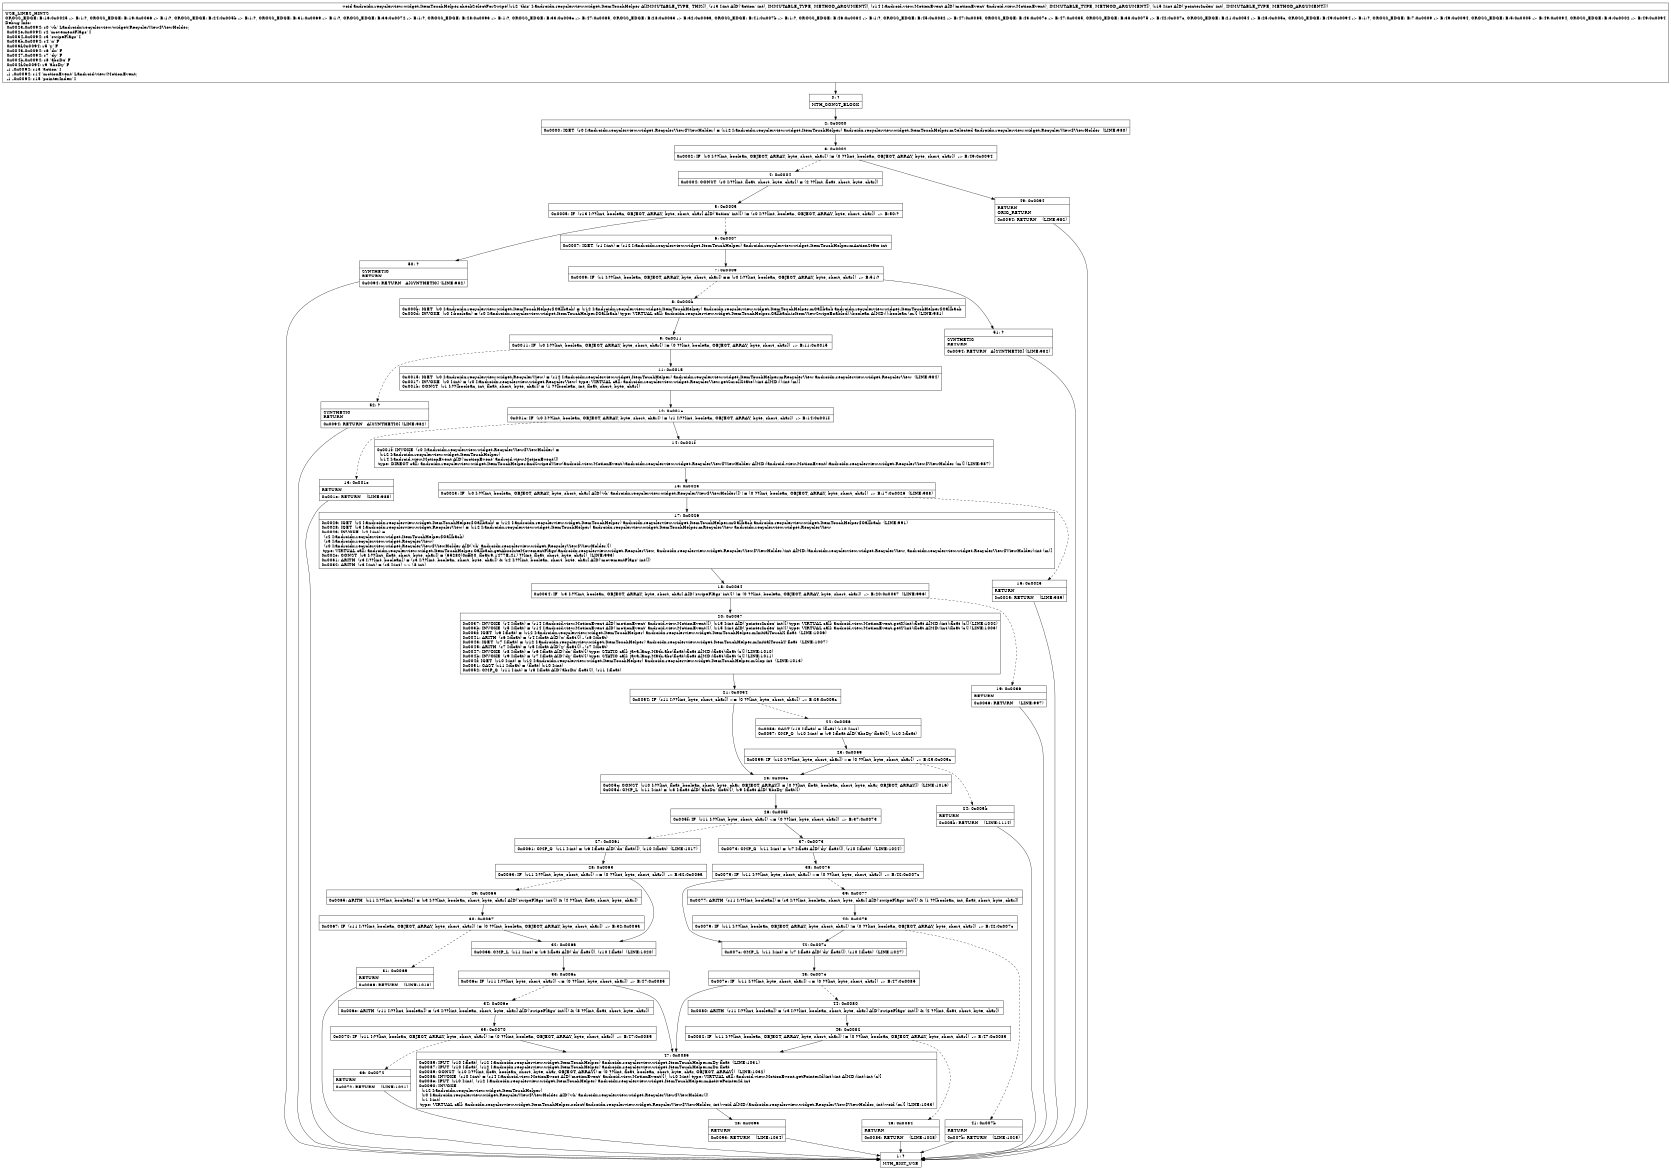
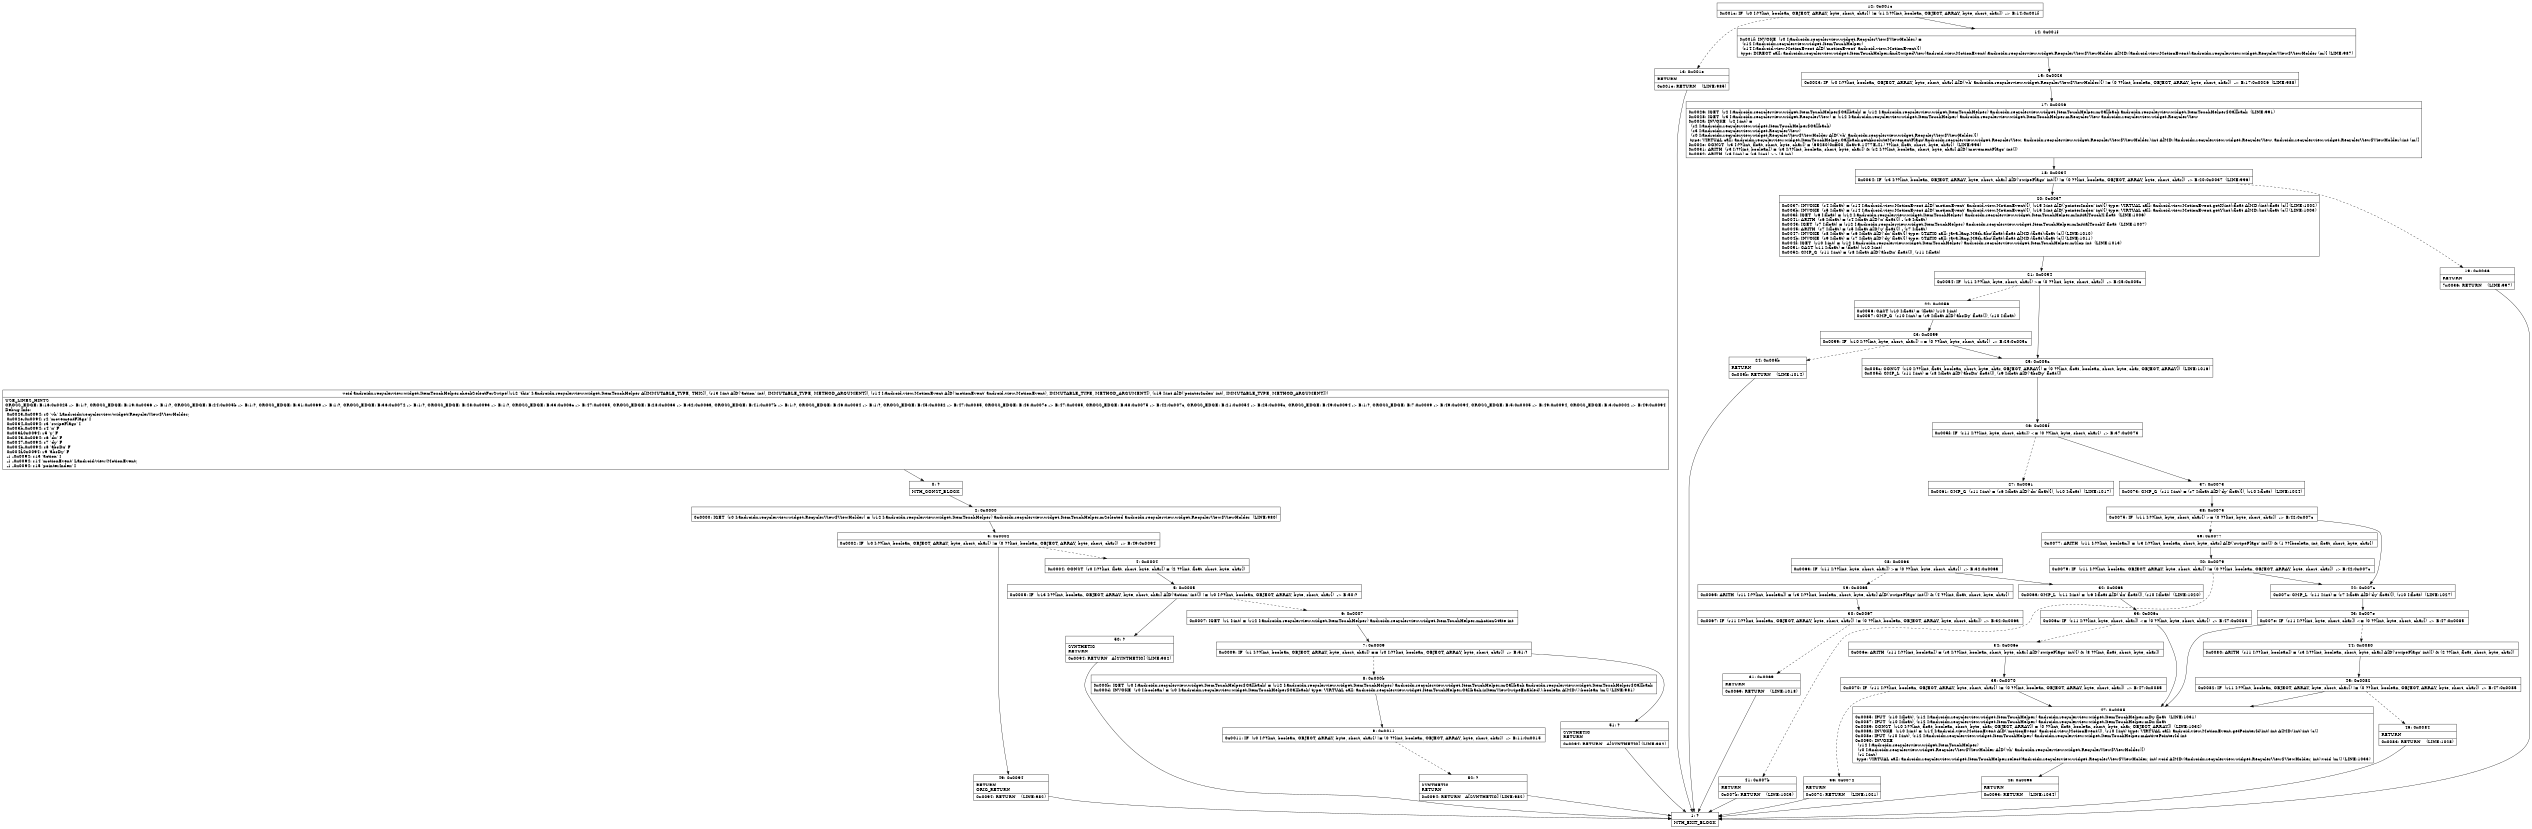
node "11: 0x0015": removed
node "16: 0x0025": removed
node "19: 0x0036": text "0x0036: RETURN    (LINE:997)" -> "7x0036: RETURN    (LINE:997)"
node "24: 0x005b": text "0x005b: RETURN    (LINE:1114)" -> "0x005b: RETURN    (LINE:1014)"
edge "27: 0x0061" -> "28: 0x0063": removed
edge "30: 0x0067" -> "32: 0x006a": removed
node "1: ?": text "MTH_EXIT_USE" -> "MTH_EXIT_BLOCK"
